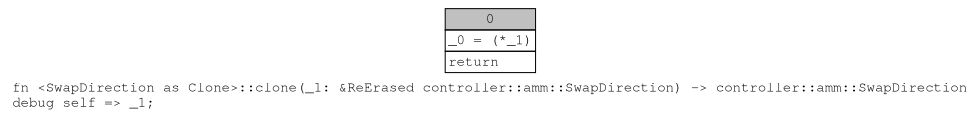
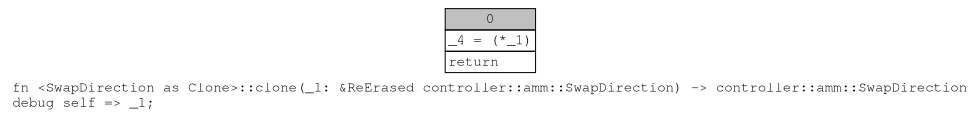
node "0": text "_0 = (*_1)" -> "_4 = (*_1)"
